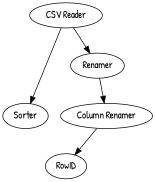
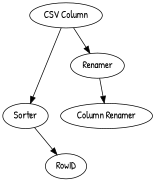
node "CSV Reader": label "CSV Reader" -> "CSV Column"
edge "Column Renamer" -> "RowID": now "Sorter" -> "RowID"
